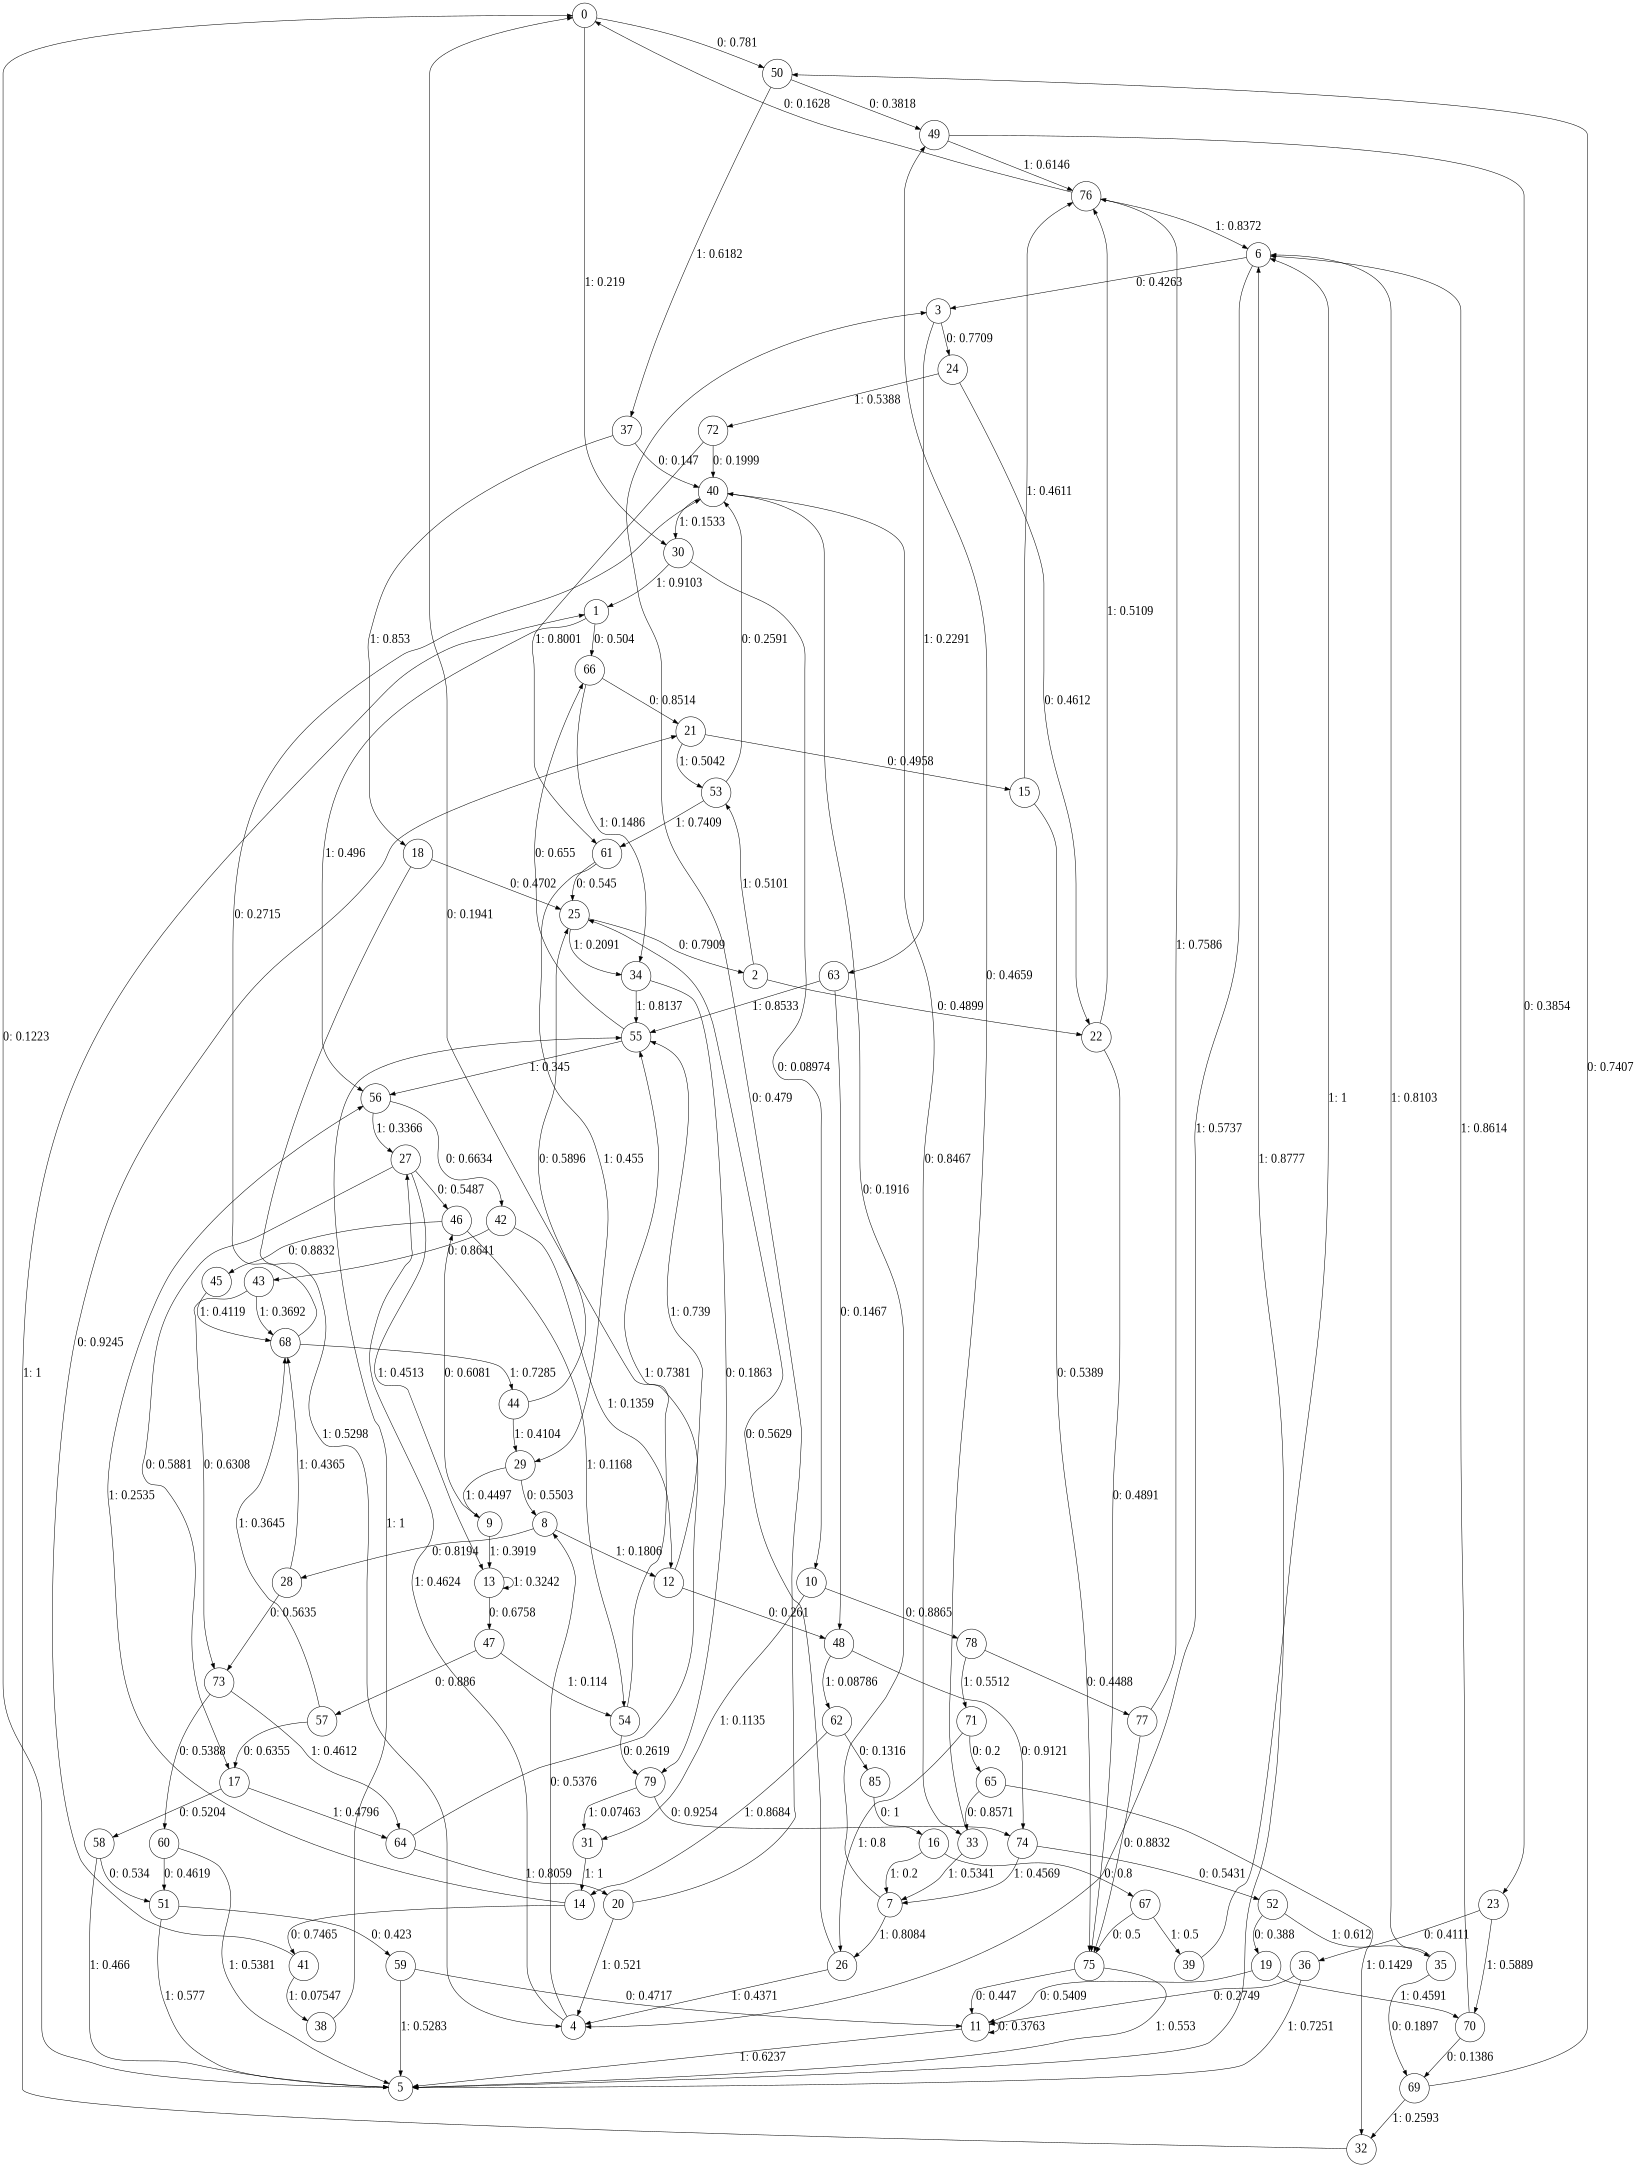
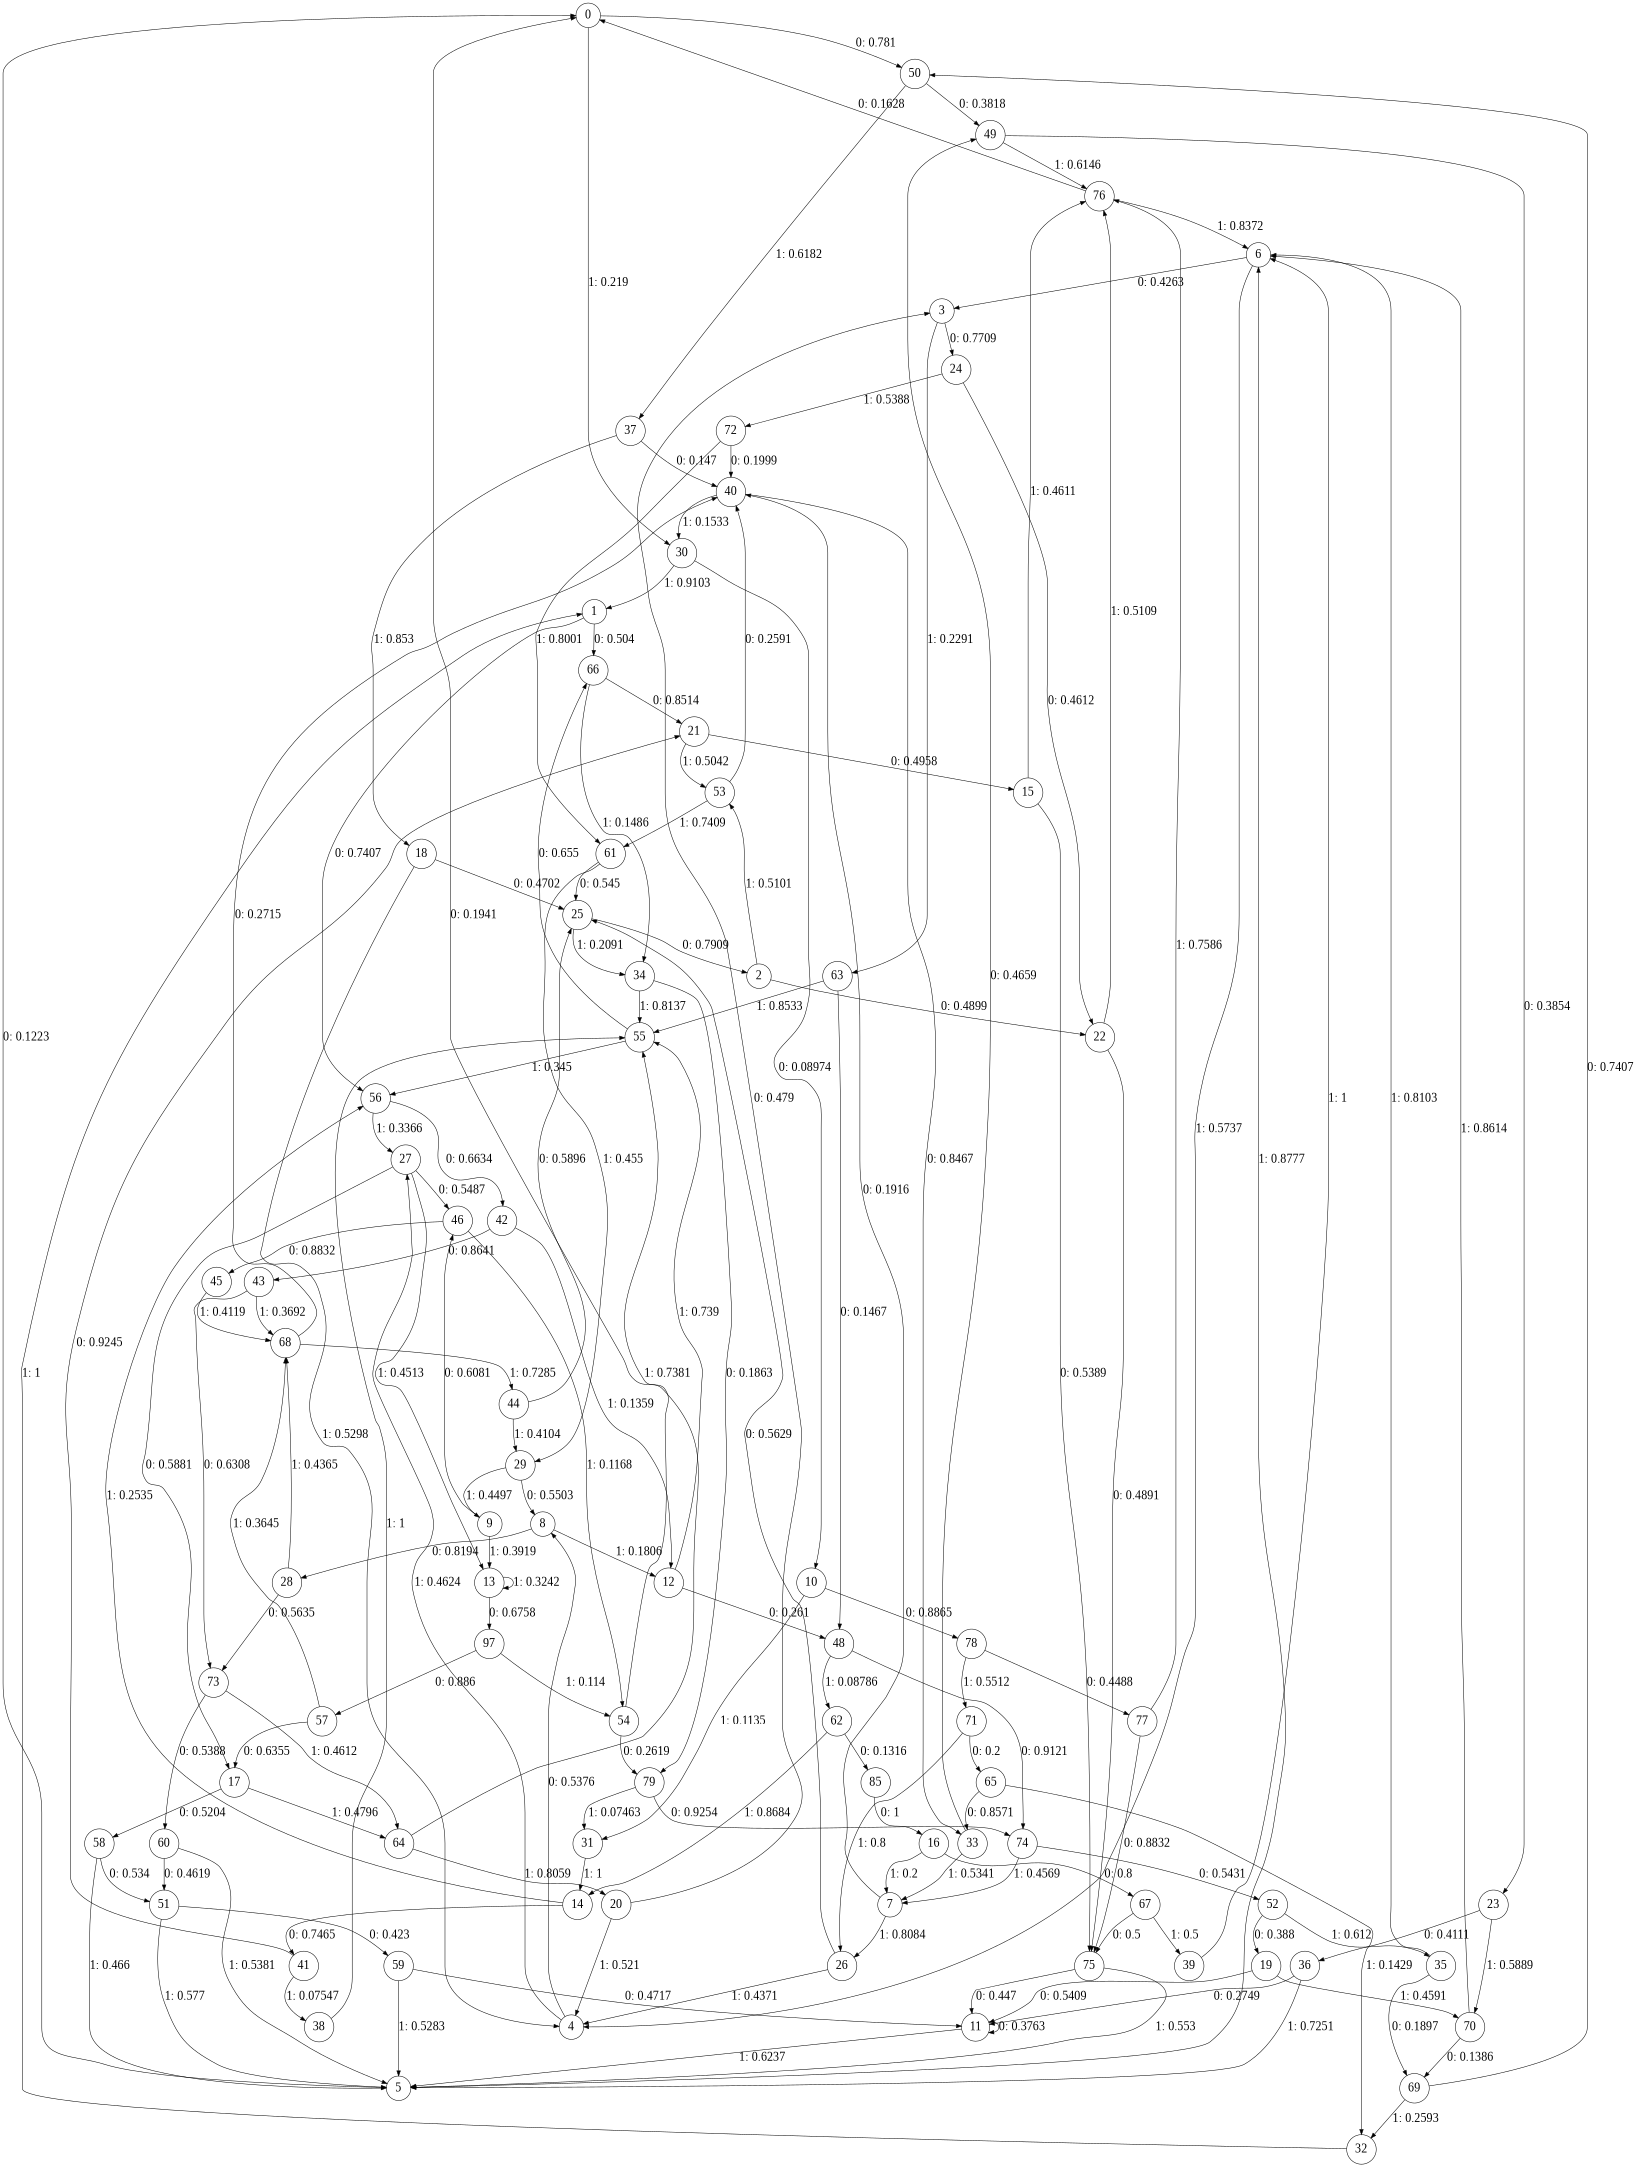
edge "1" -> "56": label "1: 0.496    " -> "0: 0.7407   "
node "47": label "47" -> "97"
